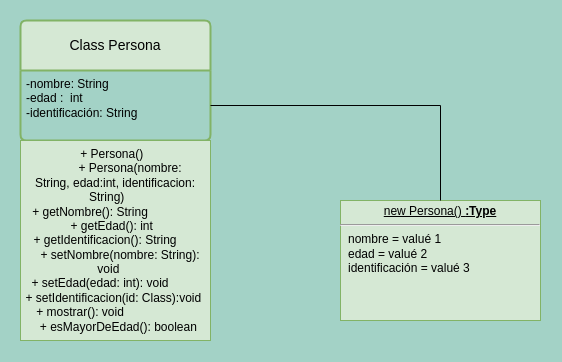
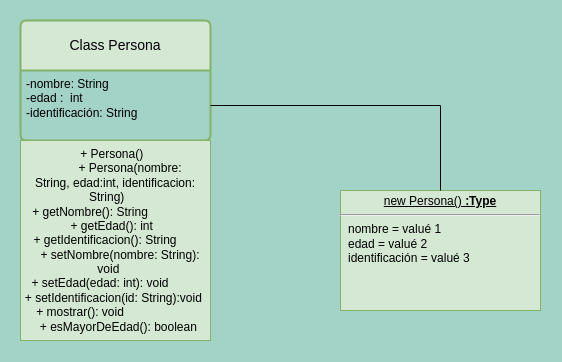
node "+ Persona() + Persona(nombre: String, edad:int, identificacion: String) + getNombre(): String + getEdad(): int + getIdentificacion(): String + setNombre(nombre: String): void + setEdad(edad: int): void + setIdentificacion(id: Class):void + mostrar(): void + esMayorDeEdad(): boolean": label "+ Persona() + Persona(nombre: String, edad:int, identificacion: String) + getNombre(): String + getEdad(): int + getIdentificacion(): String + setNombre(nombre: String): void + setEdad(edad: int): void + setIdentificacion(id: Class):void + mostrar(): void + esMayorDeEdad(): boolean" -> "+ Persona() + Persona(nombre: String, edad:int, identificacion: String) + getNombre(): String + getEdad(): int + getIdentificacion(): String + setNombre(nombre: String): void + setEdad(edad: int): void + setIdentificacion(id: String):void + mostrar(): void + esMayorDeEdad(): boolean"
node "new Persona() :Type nombre = valué 1 edad = valué 2 identificación = valué 3": moved (441, 261) -> (441, 251)
